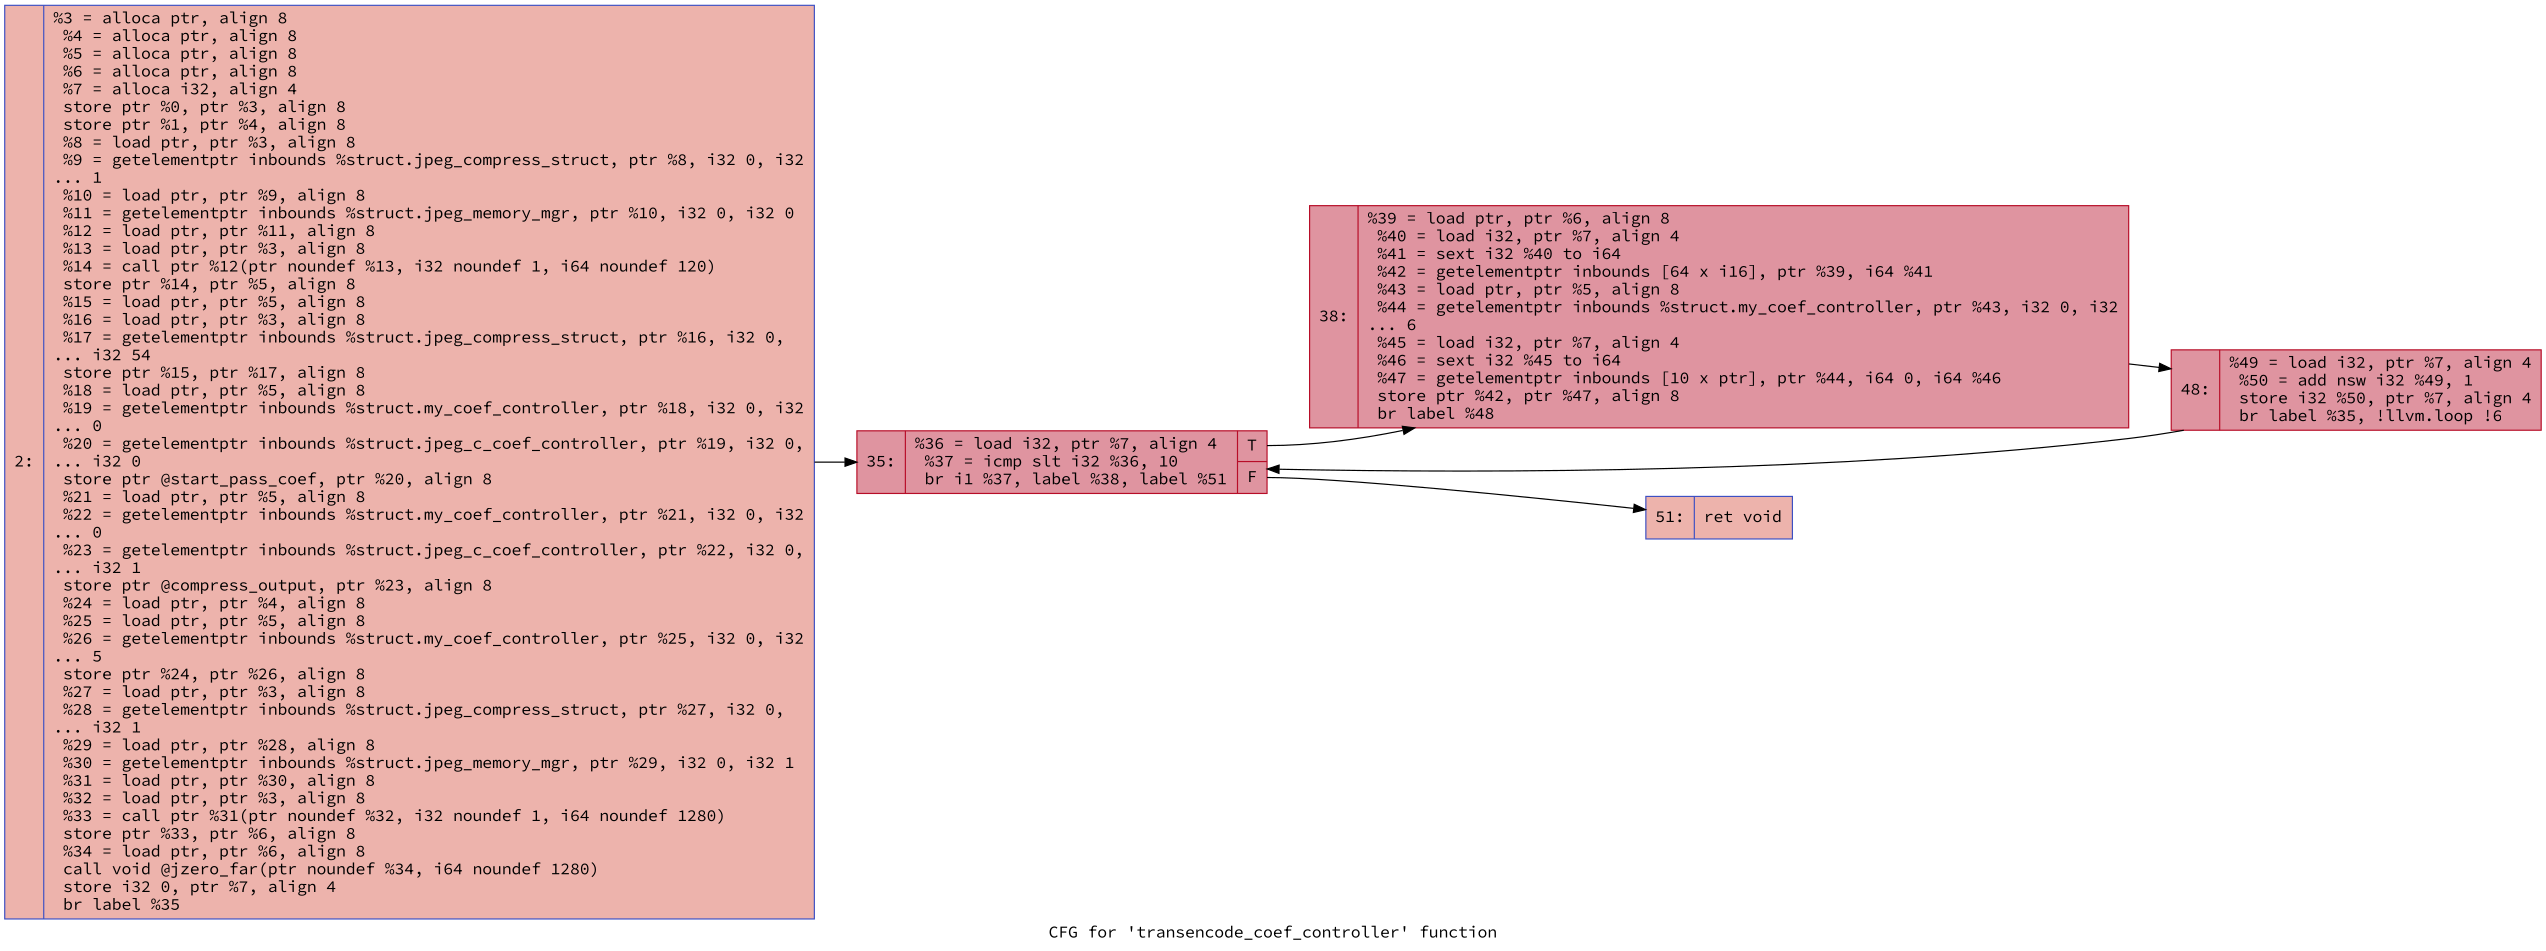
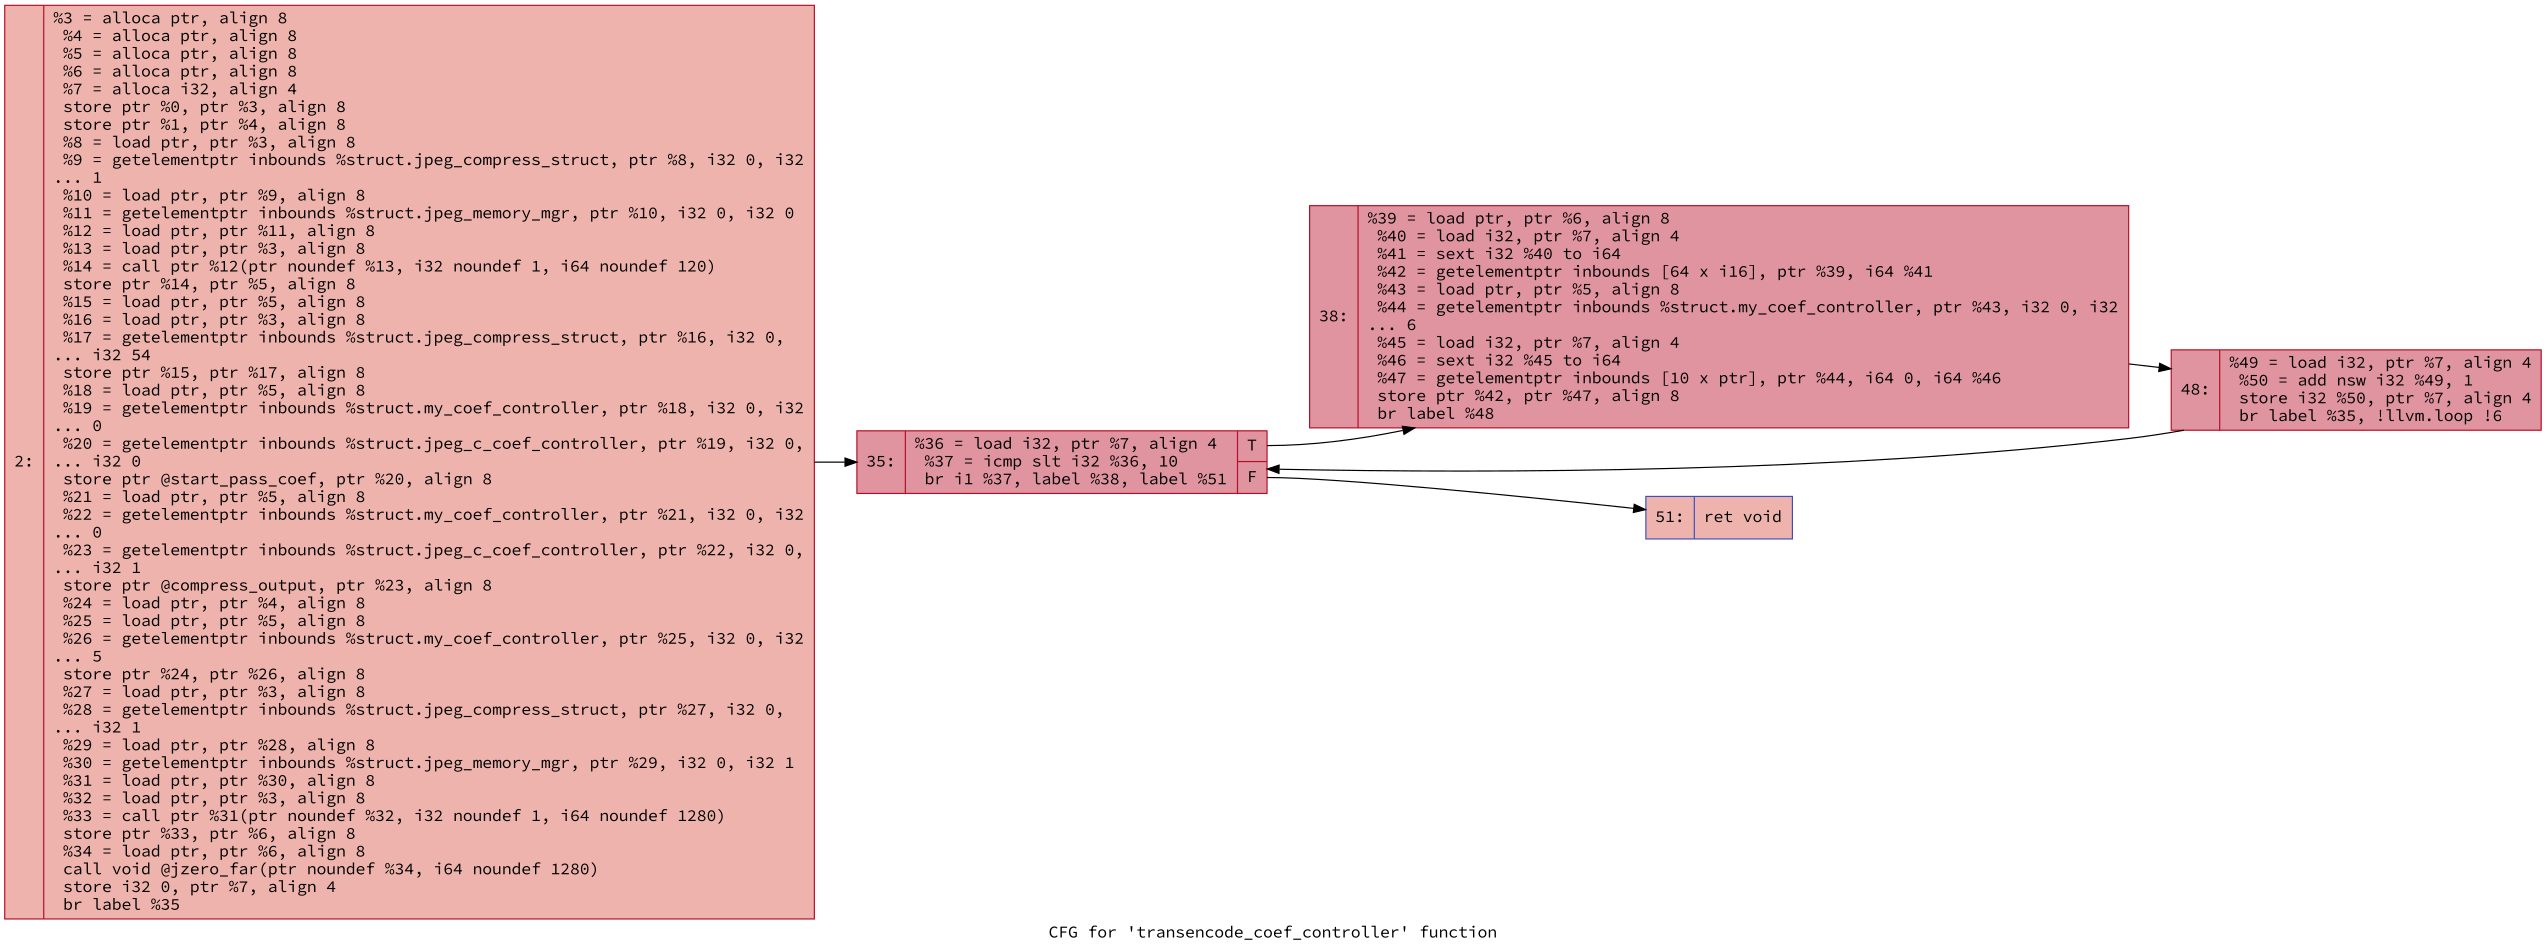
node "2:": color #3d50c3ff -> #b70d28ff
